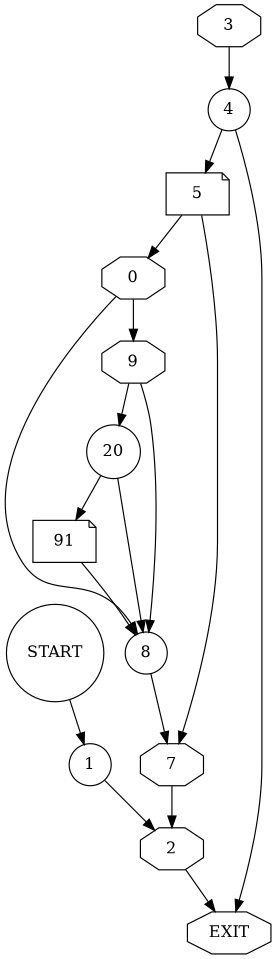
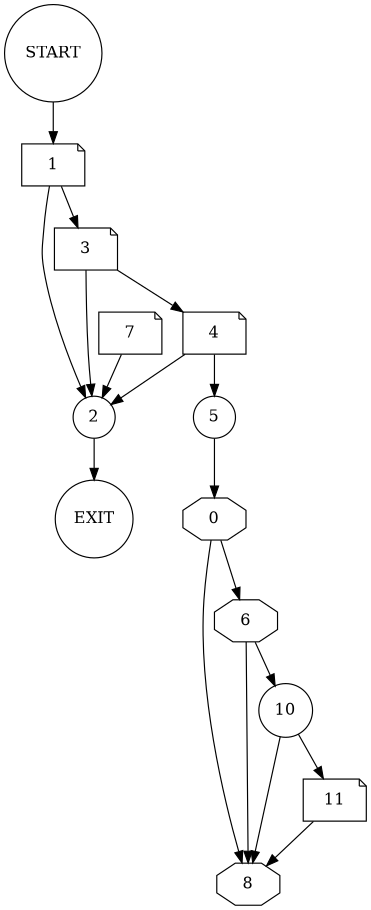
node "3": shape octagon -> note
node "4": shape circle -> note
node "5": shape note -> circle
edge "1" -> "3": added
edge "3" -> "2": added
node "9": label "9" -> "6"
node "20": label "20" -> "10"
edge "5" -> "7": removed
edge "4" -> "EXIT": now "4" -> "2"
node "91": label "91" -> "11"
node "8": shape circle -> octagon
edge "8" -> "7": removed
node "1": shape circle -> note
node "7": shape octagon -> note
node "2": shape octagon -> circle
node "EXIT": shape octagon -> circle
